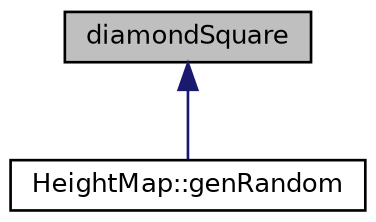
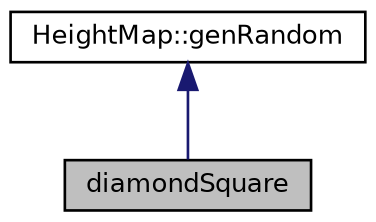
edge "HeightMap::genRandom" -> "diamondSquare": reversed
